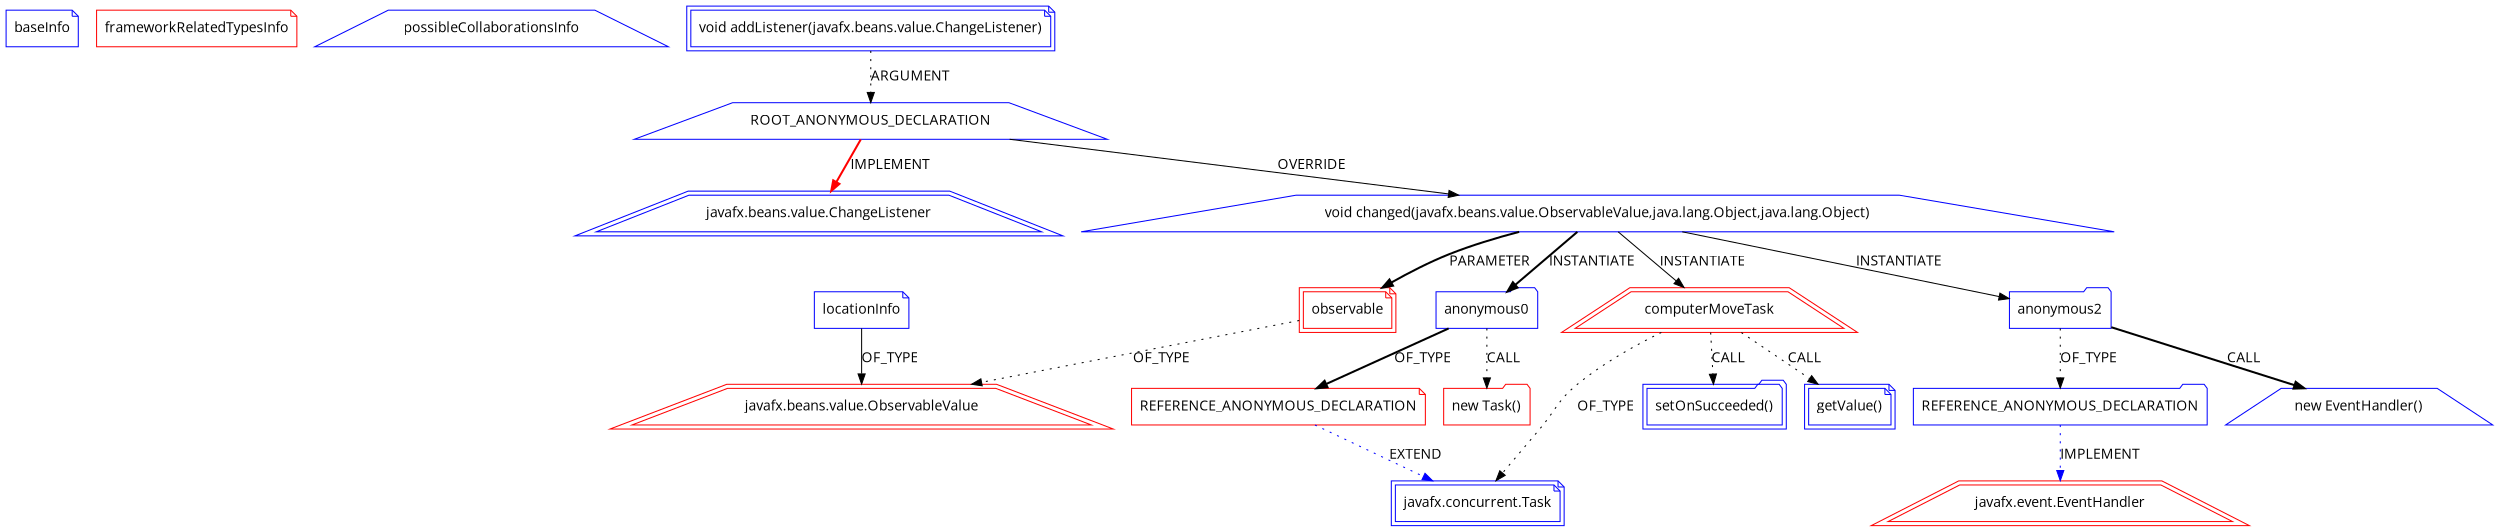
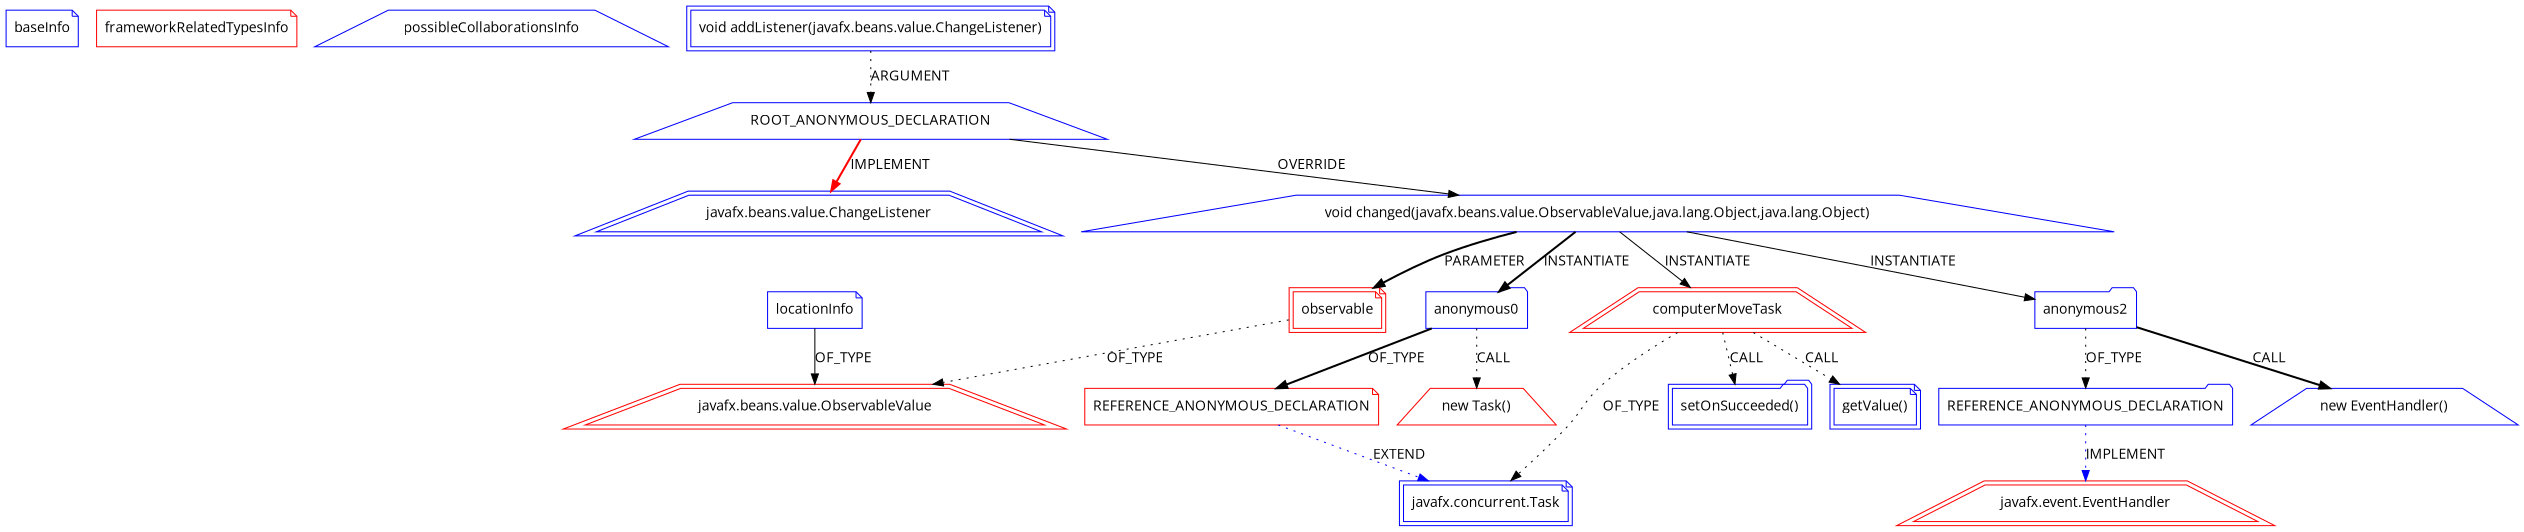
node "new Task()": shape folder -> trapezium
